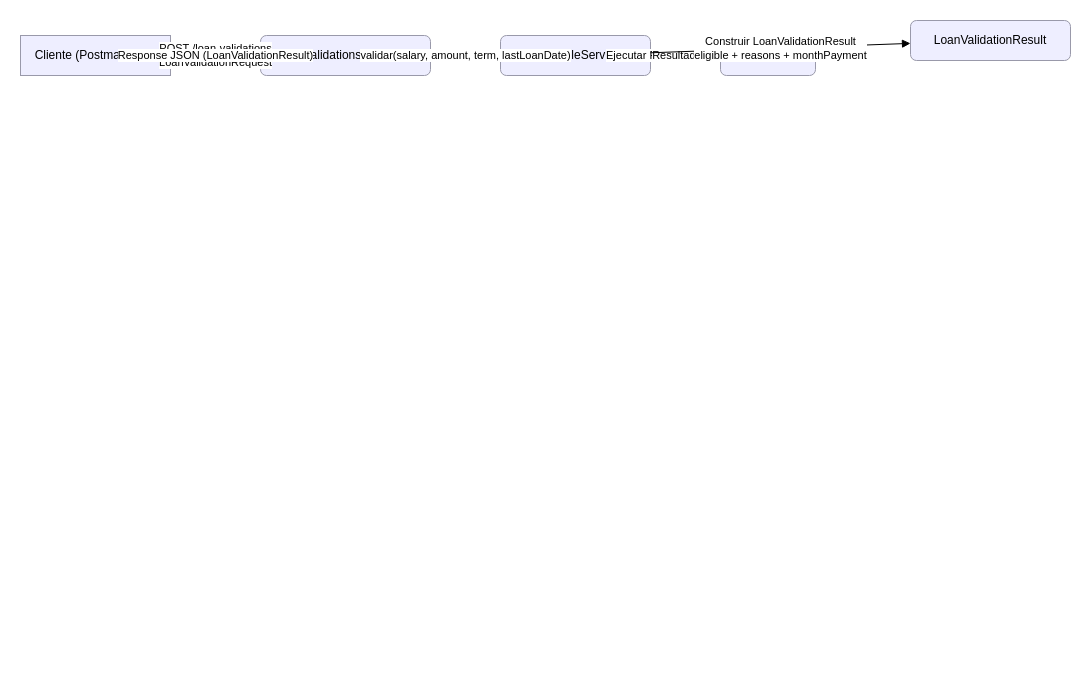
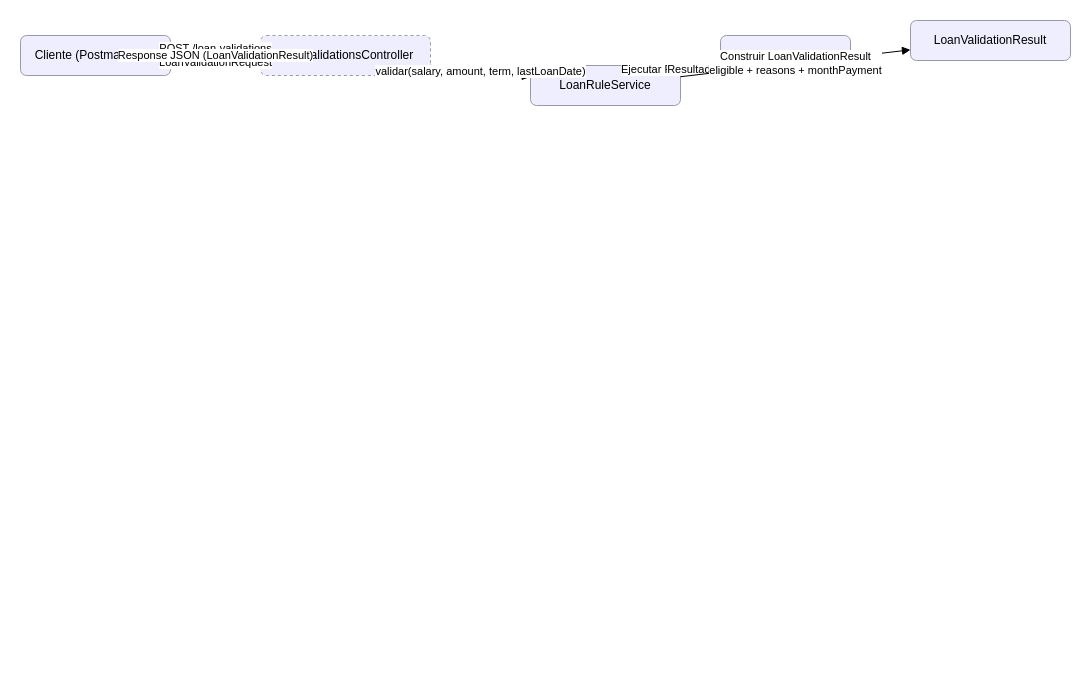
node "Cliente (Postman/App)": shape rectangle -> rounded rectangle
node "LoanValidationsController": style solid -> dashed
node "LoanRuleService": moved (576, 56) -> (606, 86)
node "Reglas R1-R4": size 95x40 -> 130x40
